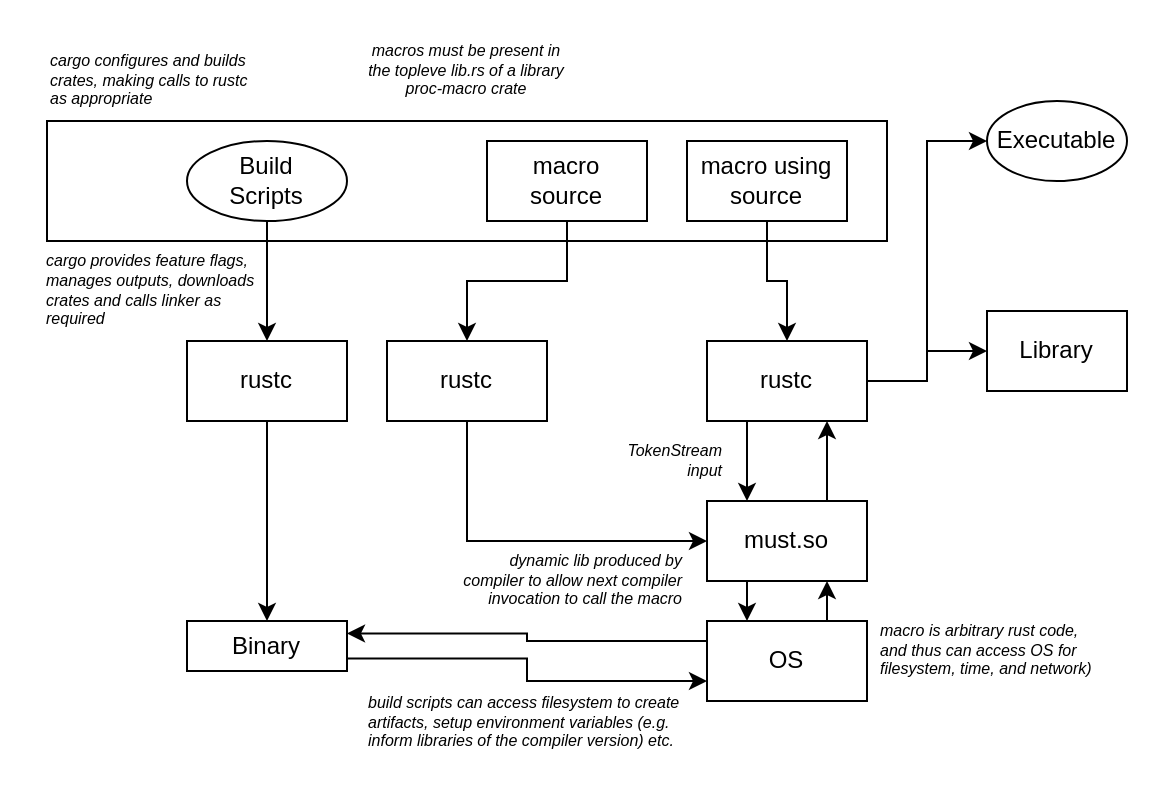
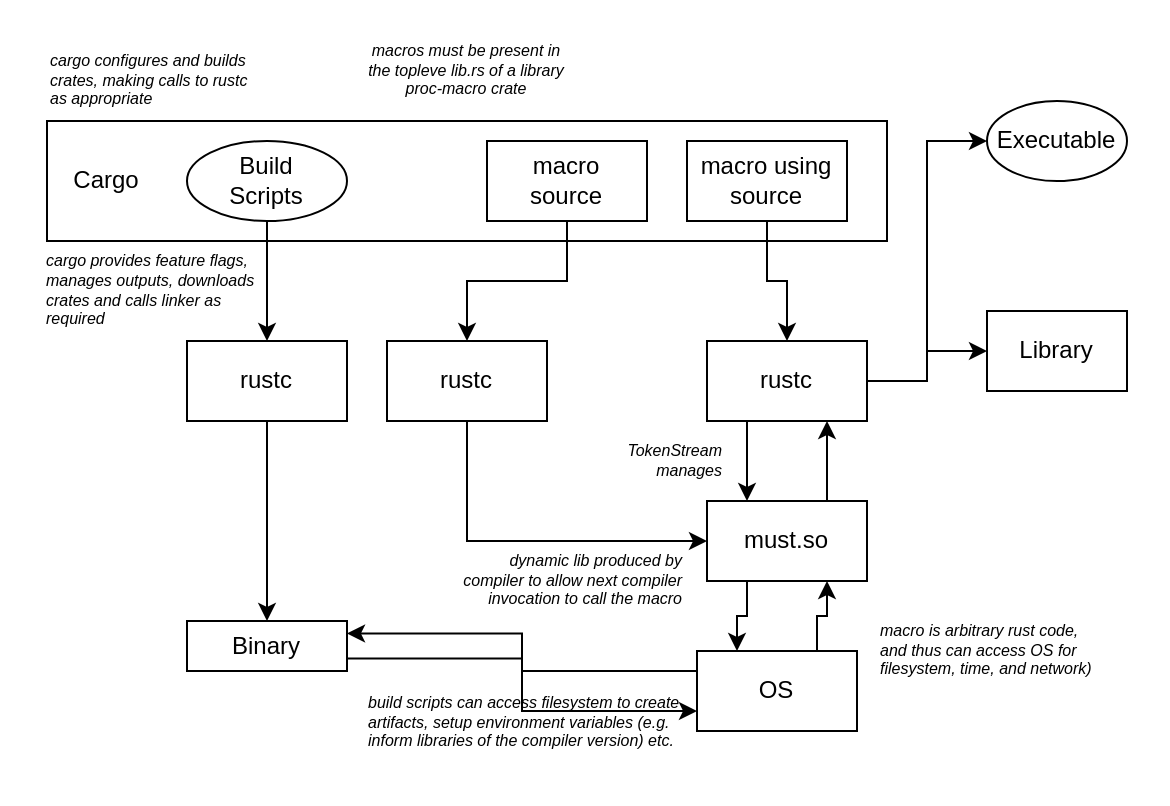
node "Cargo": added
node "TokenStream input": label "TokenStream input" -> "TokenStream manages"
node "OS": moved (787, 661) -> (777, 691)
